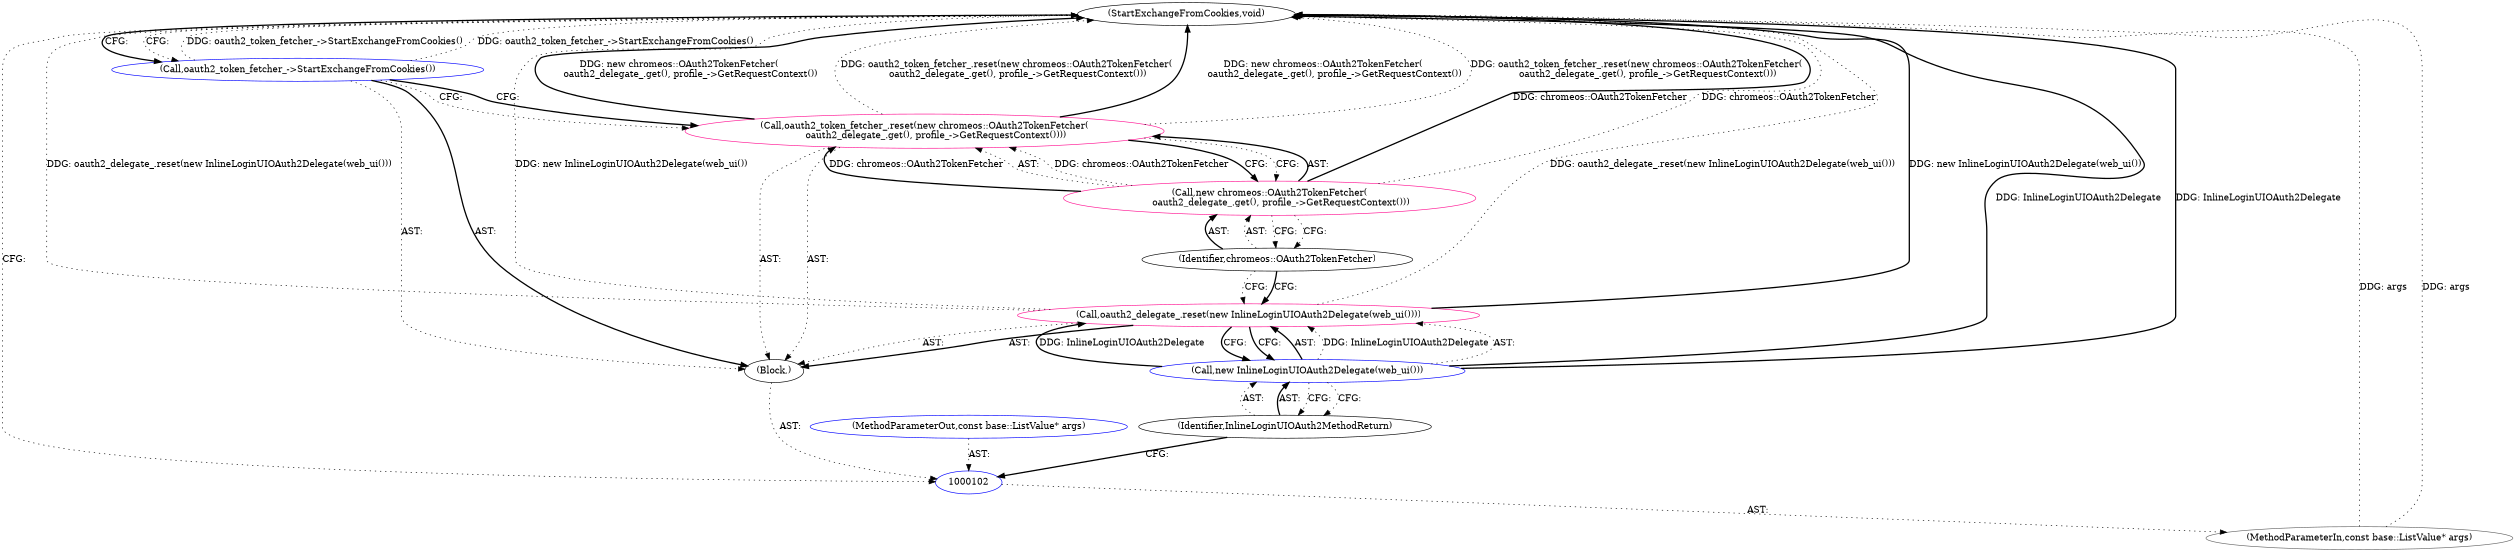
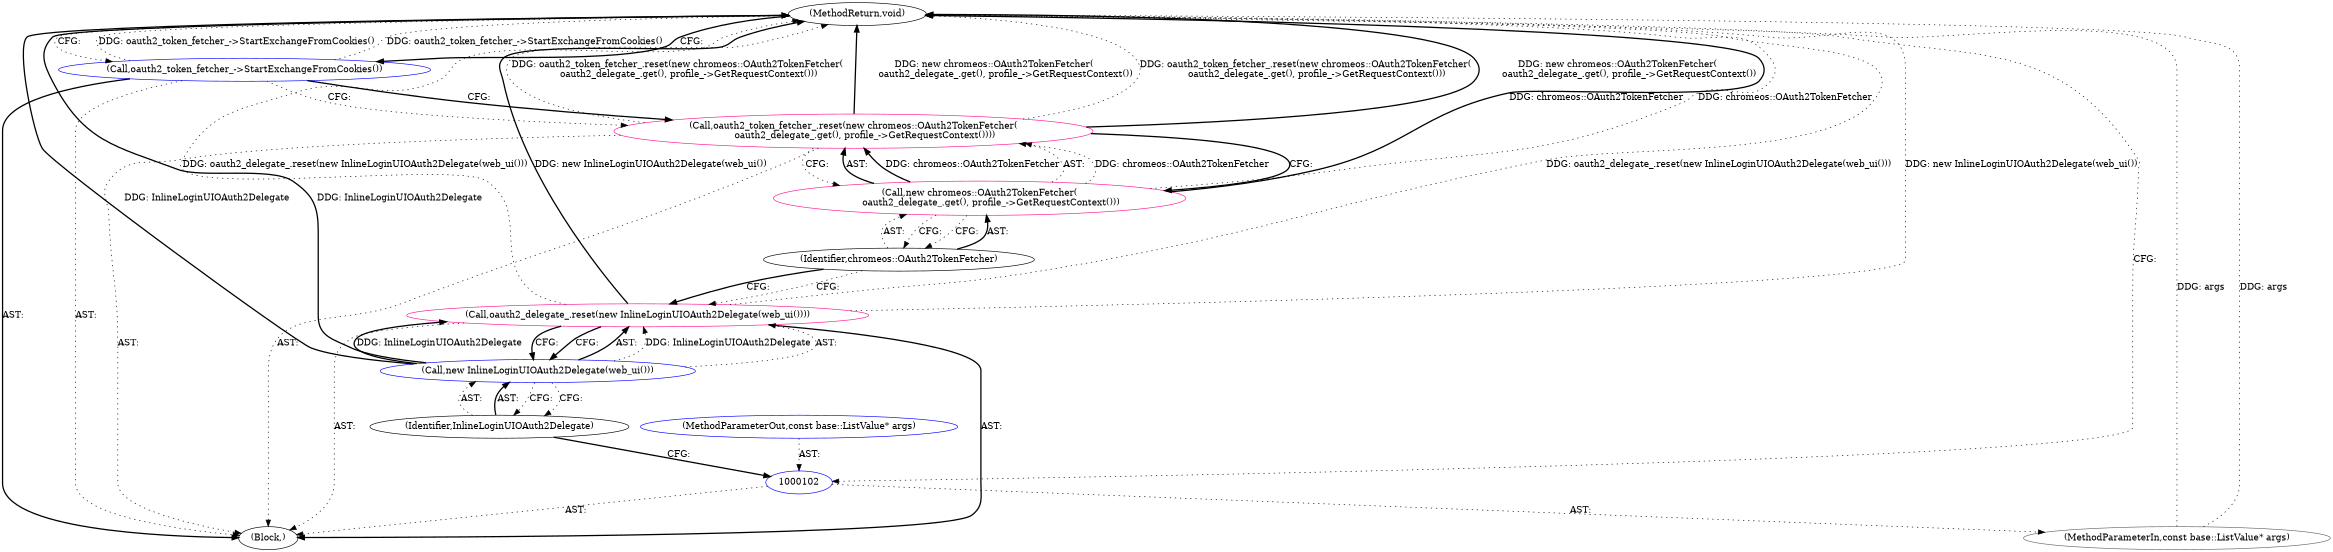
node "(StartExchangeFromCookies,void)": label "(StartExchangeFromCookies,void)" -> "(MethodReturn,void)"
node "(Identifier,InlineLoginUIOAuth2MethodReturn)": label "(Identifier,InlineLoginUIOAuth2MethodReturn)" -> "(Identifier,InlineLoginUIOAuth2Delegate)"
edge "(Block,)" -> "1000102": reversed
